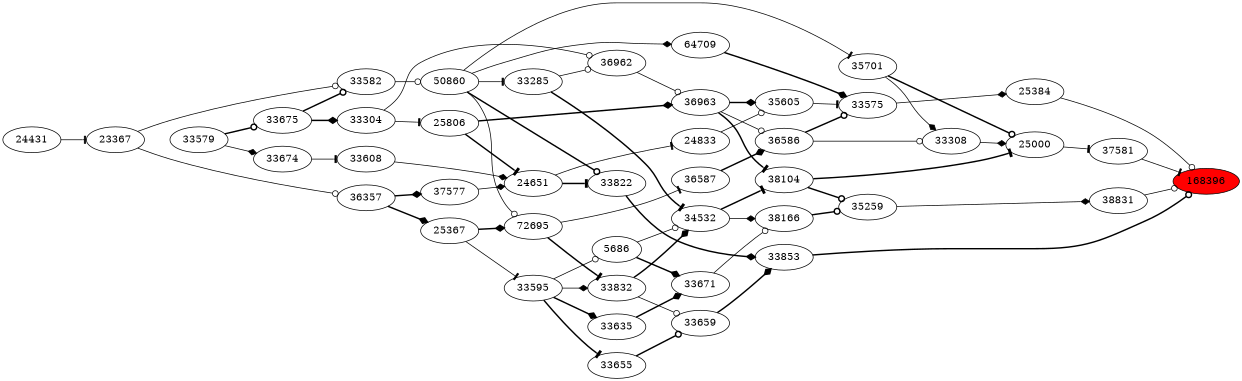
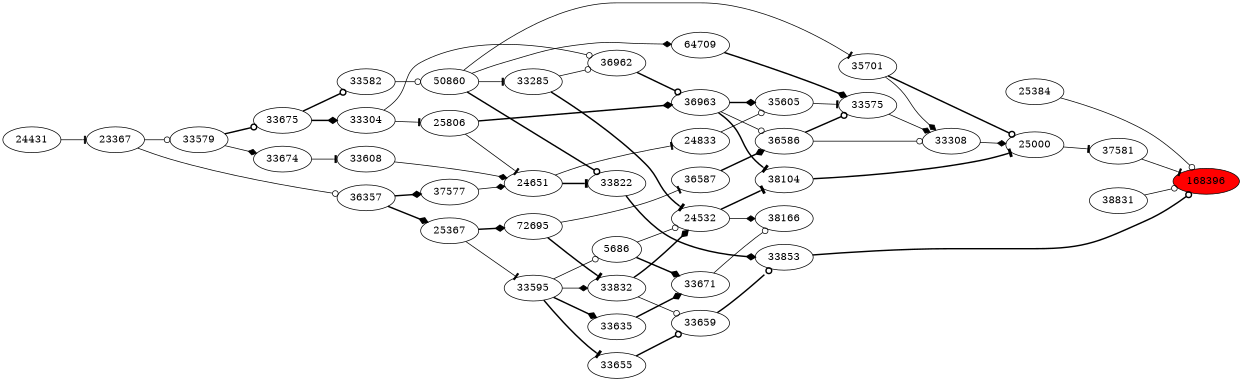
edge "36962" -> "36963": style solid -> bold
edge "33575" -> "25384": now "33575" -> "33308"
edge "23367" -> "33582": now "23367" -> "33579"
edge "50860" -> "72695": removed
edge "25806" -> "24651": style bold -> solid
node "35259": removed
node "34532": label "34532" -> "24532"
edge "33659" -> "33853": arrowhead diamond -> odot
